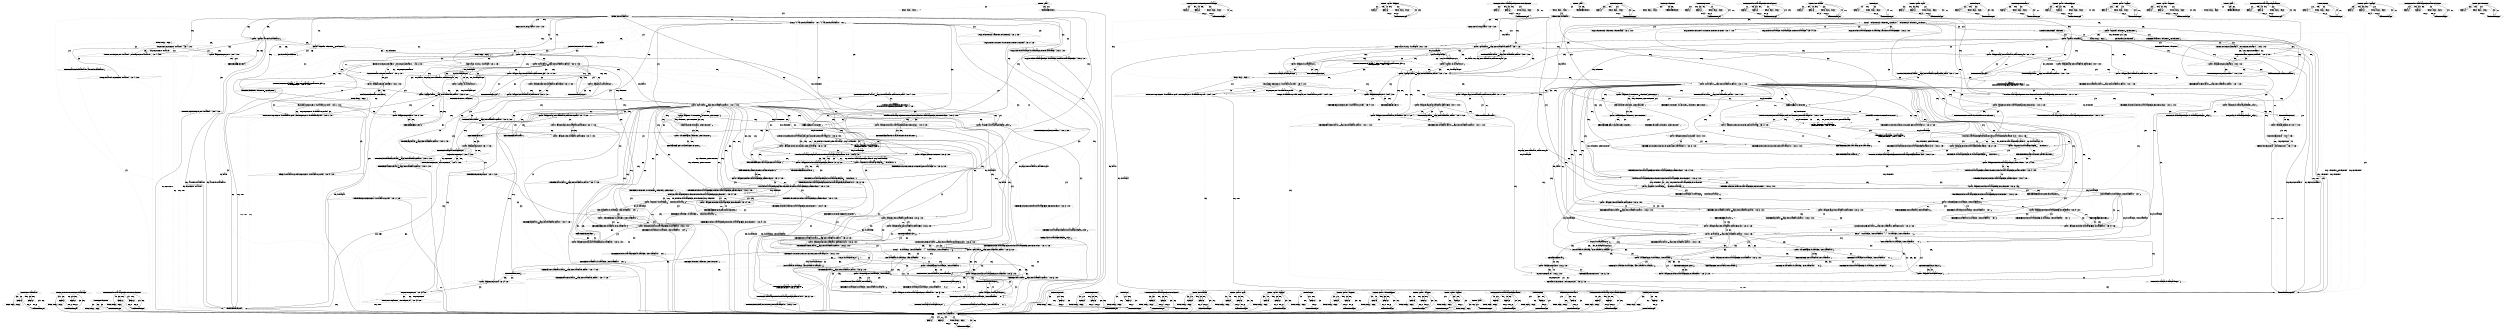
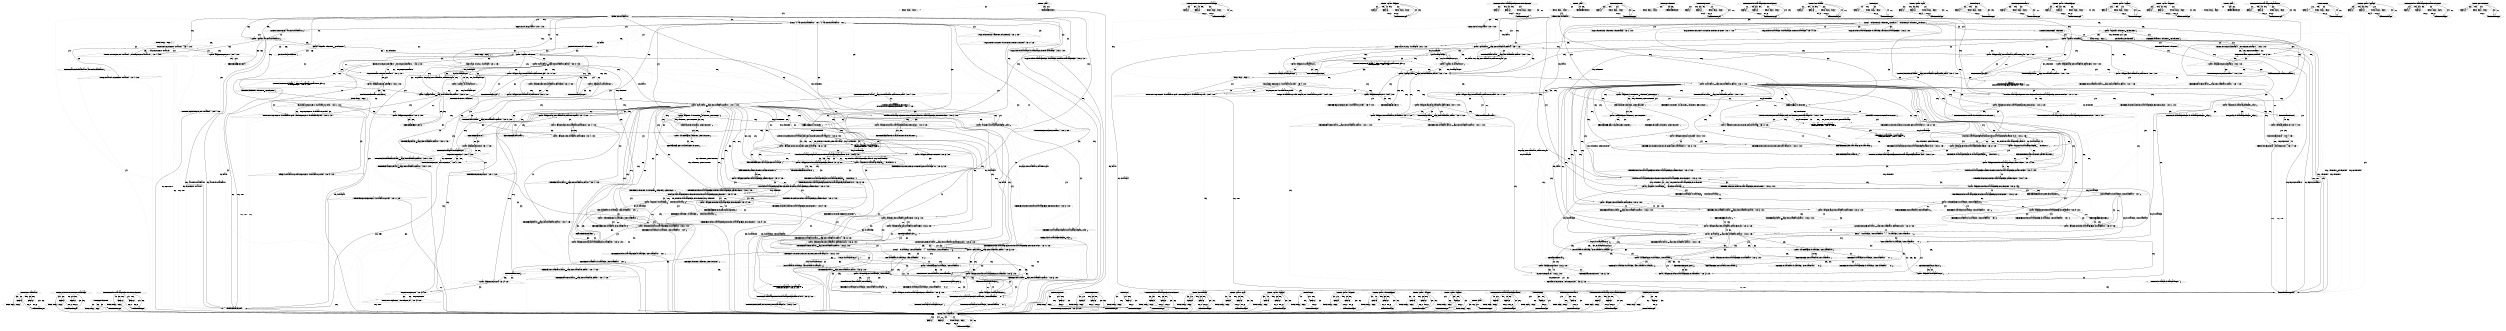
node "(CONTROL_STRUCTURE,IF,if (!allow_set_download_behavior_))": added
node "<(IDENTIFIER,Response,Response::OK())<SUB>39</SUB>>": added
